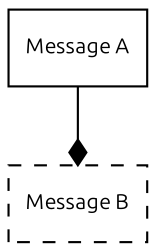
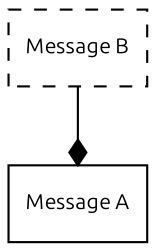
edge "Message A" -> "Message B": reversed
